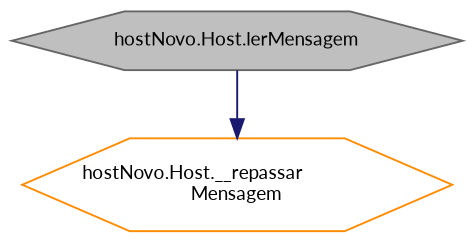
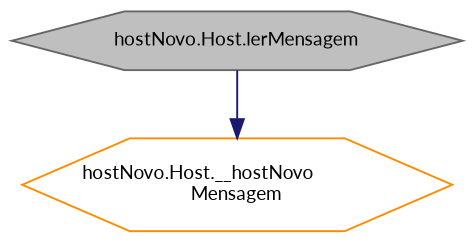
node "hostNovo.Host.__repassar Mensagem": label "hostNovo.Host.__repassar Mensagem" -> "hostNovo.Host.__hostNovo Mensagem"
